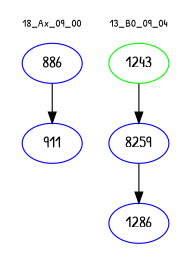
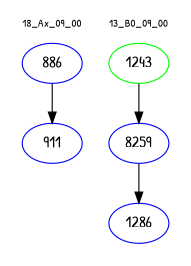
cluster "13_B0_09_04": label "13_B0_09_04" -> "13_B0_09_00"
